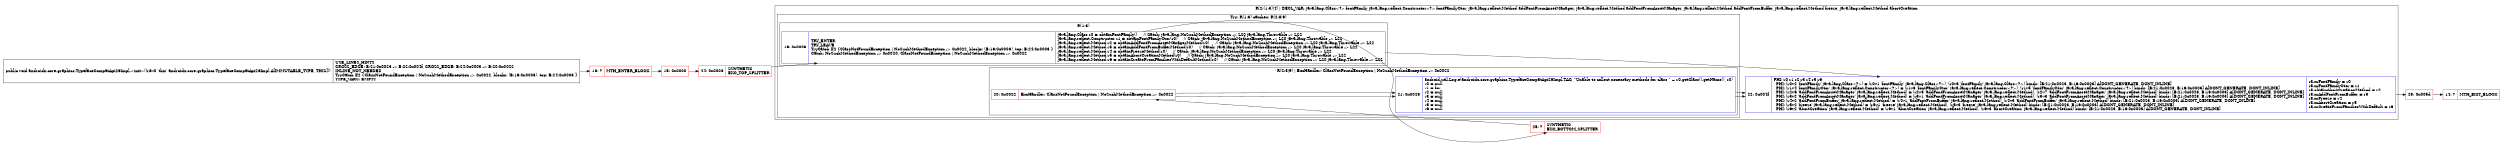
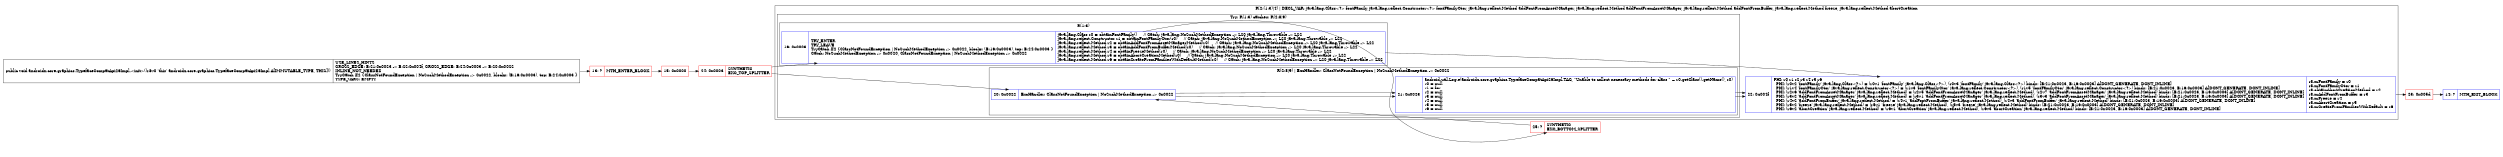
edge "24: 0x0003" -> "20: 0x0022": added
node "20: 0x0022": color red -> blue
node "14: ?": color red -> blue
